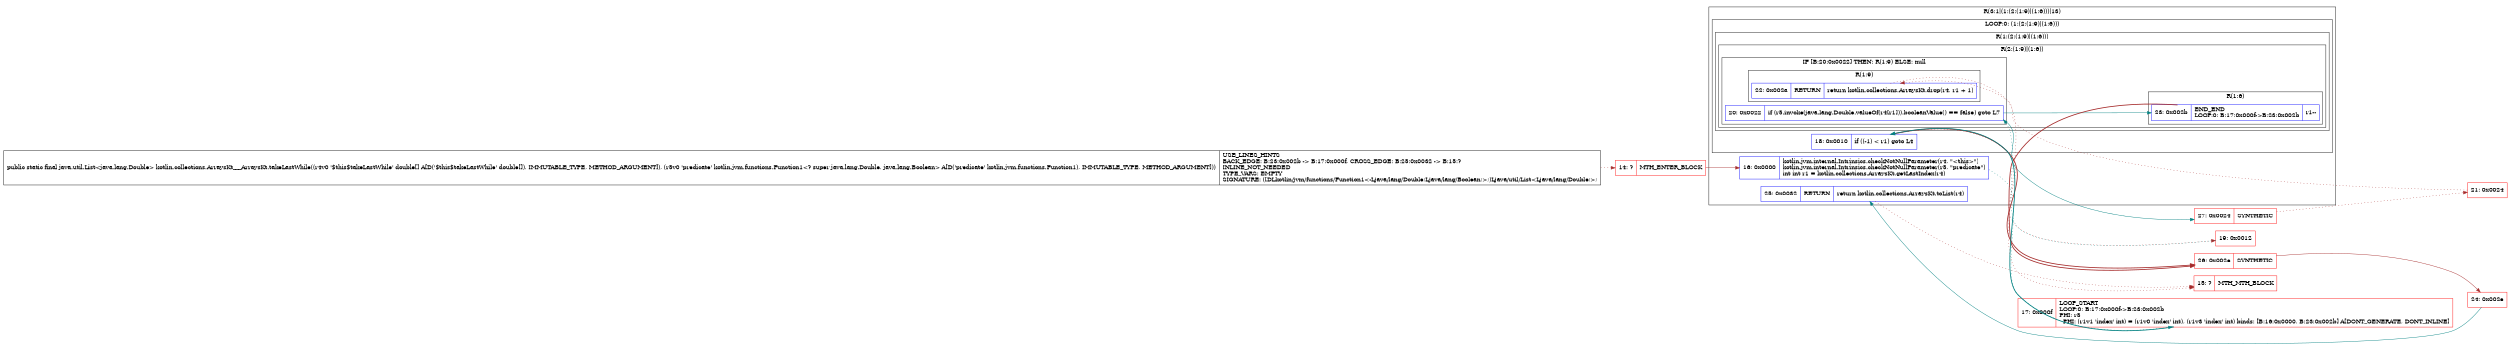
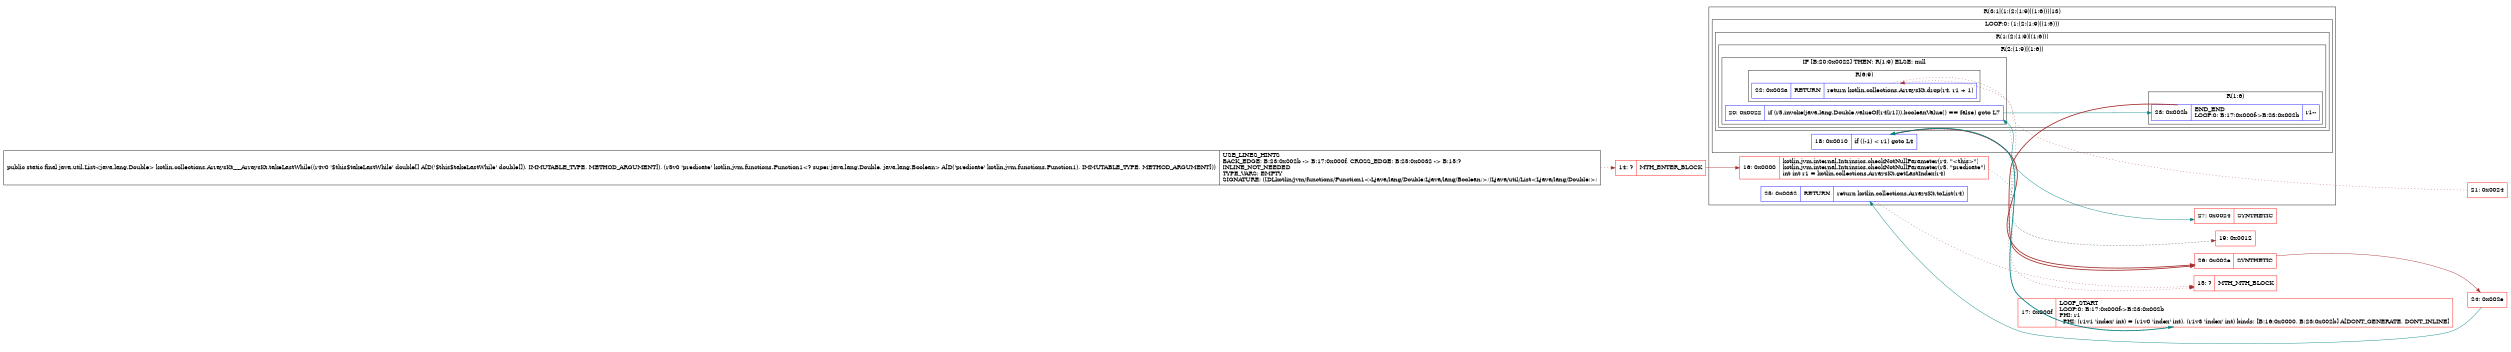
cluster "R(1:9)": label "R(1:9)" -> "R(6:9)"
node "16: 0x0000": color blue -> red
edge "27: 0x0024" -> "21: 0x0024": removed
node "17: 0x000f": text "PHI: r5" -> "PHI: r1"
